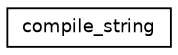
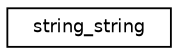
node "compile_string": label "compile_string" -> "string_string"
